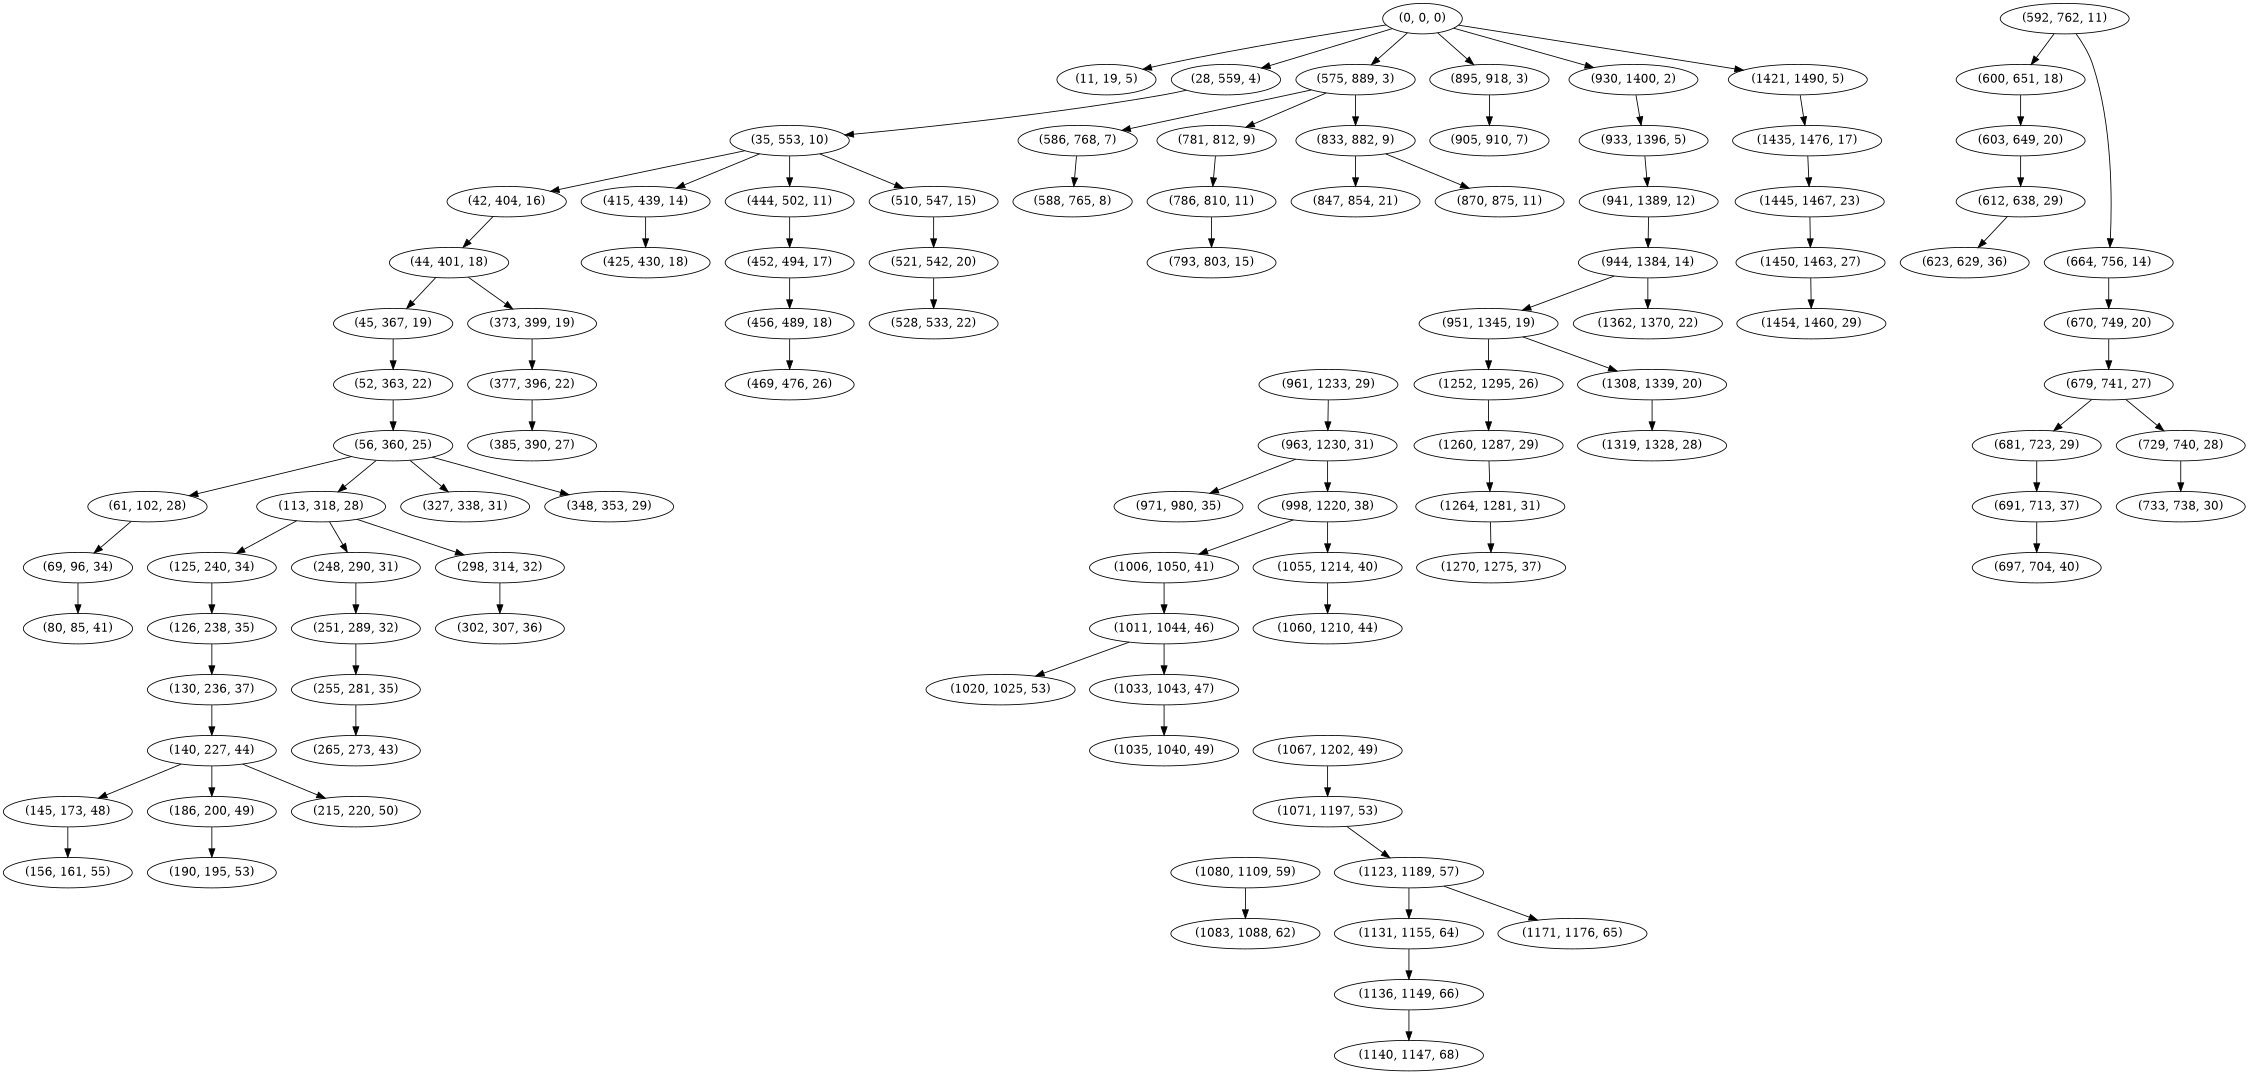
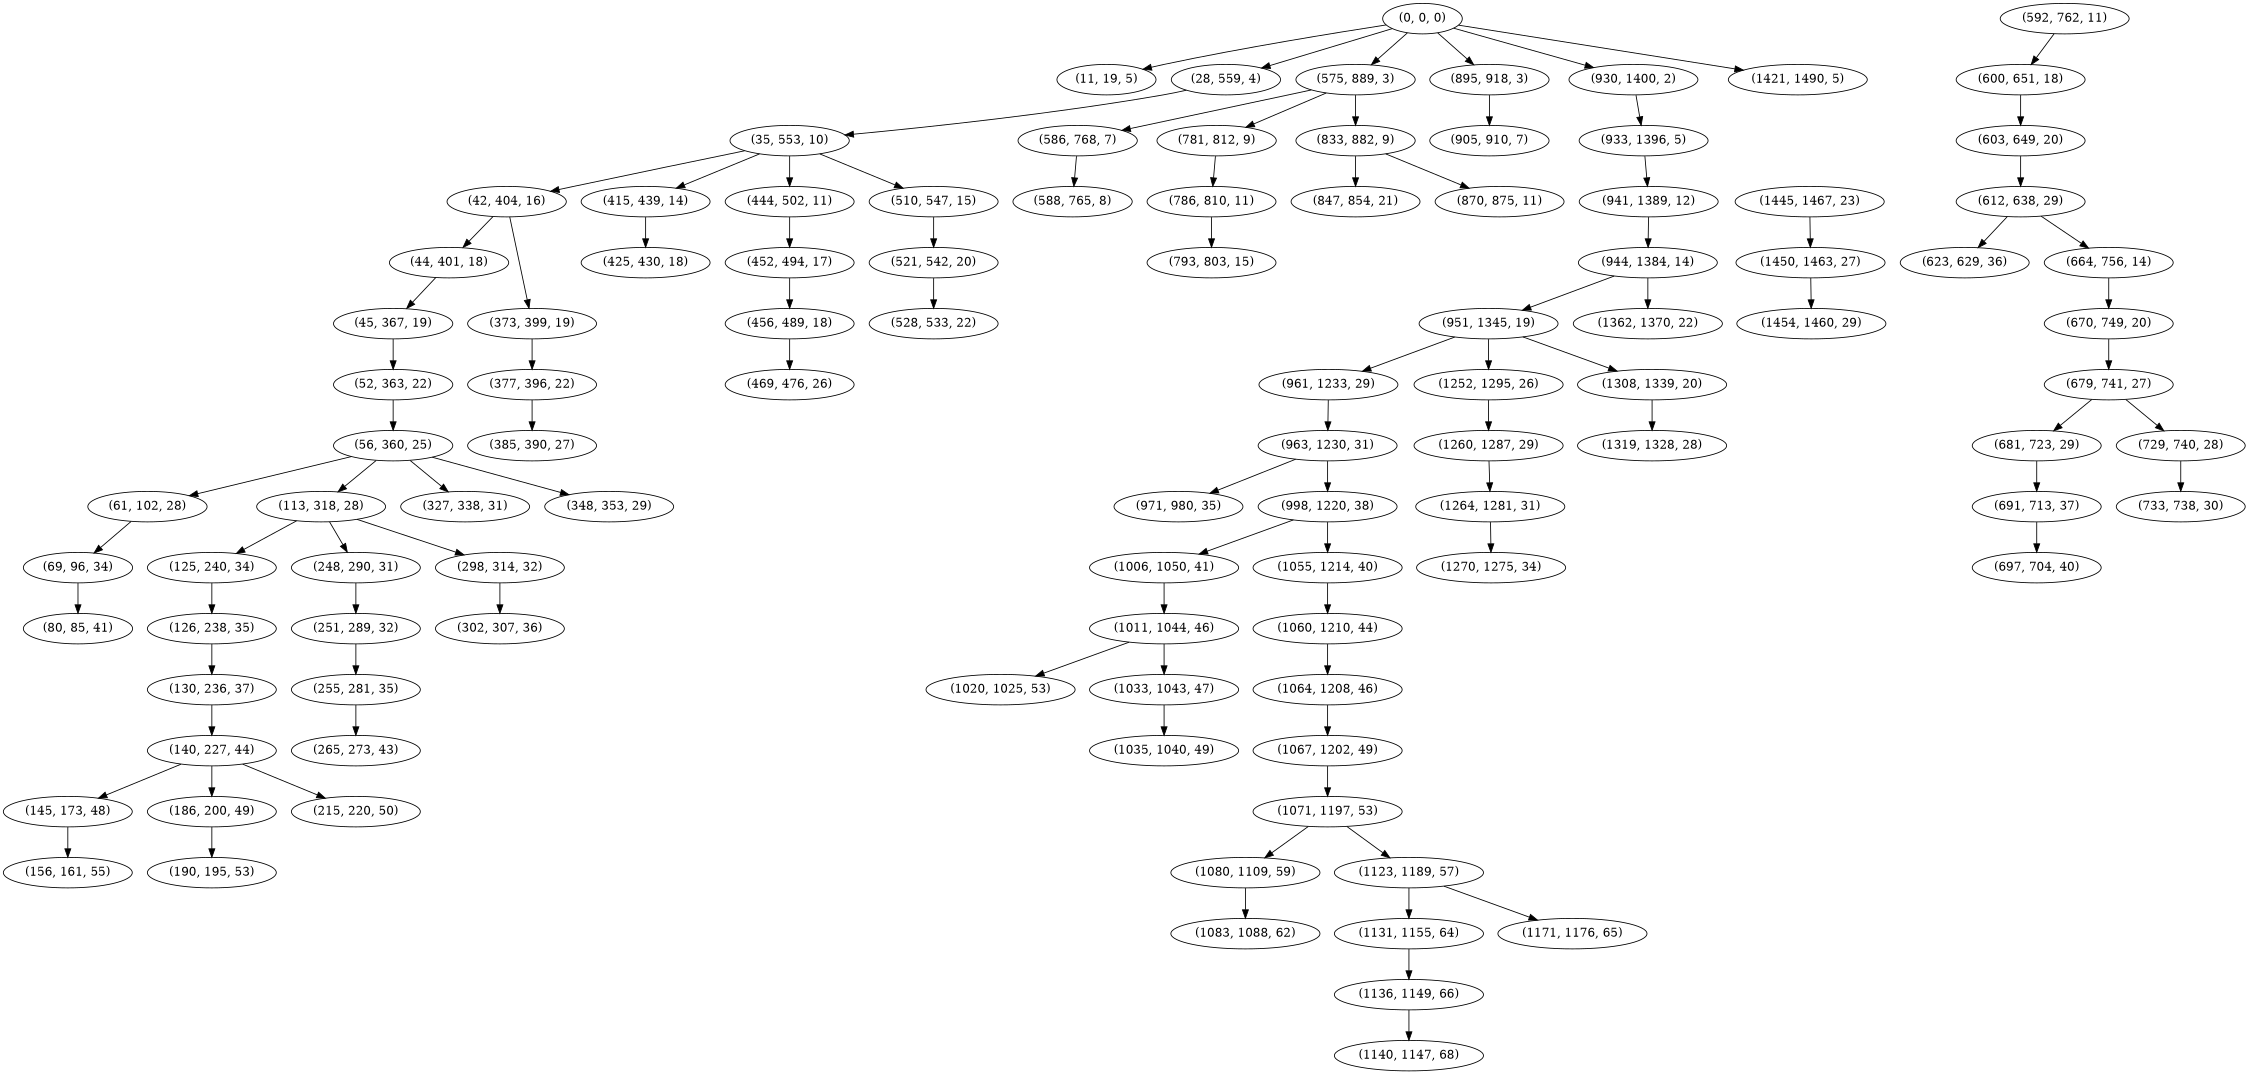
edge "(592, 762, 11)" -> "(664, 756, 14)": now "(612, 638, 29)" -> "(664, 756, 14)"
node "(1435, 1476, 17)": removed
edge "(44, 401, 18)" -> "(373, 399, 19)": now "(42, 404, 16)" -> "(373, 399, 19)"
edge "(951, 1345, 19)" -> "(961, 1233, 29)": added
node "(1270, 1275, 37)": label "(1270, 1275, 37)" -> "(1270, 1275, 34)"
node "(1064, 1208, 46)": added
edge "(1071, 1197, 53)" -> "(1080, 1109, 59)": added
